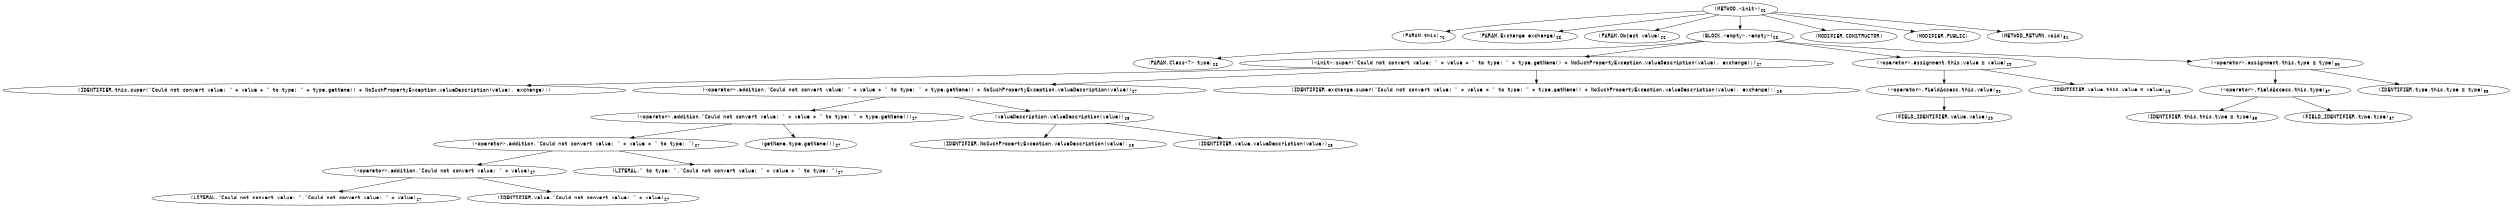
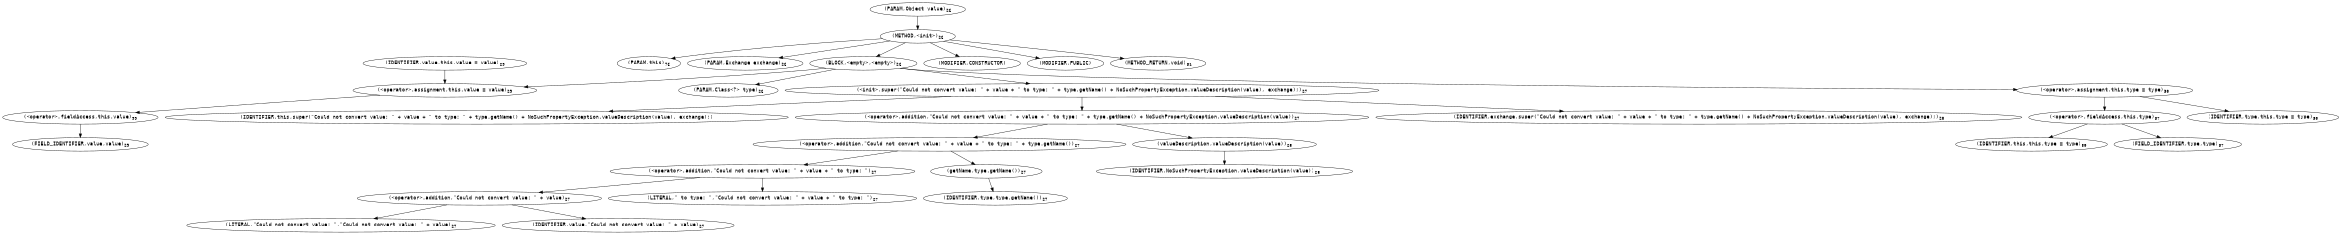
edge "(METHOD,<init>)" -> "(PARAM,Object value)": reversed
edge "(<operator>.assignment,this.value = value)" -> "(IDENTIFIER,value,this.value = value)": reversed
node "(IDENTIFIER,value,valueDescription(value))": removed
node "(IDENTIFIER,type,type.getName())": added
